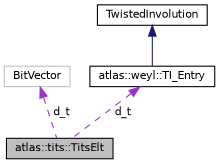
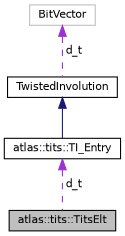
node "atlas::weyl::TI_Entry": label "atlas::weyl::TI_Entry" -> "atlas::tits::TI_Entry"
edge "atlas::tits::TitsElt" -> "BitVector": now "TwistedInvolution" -> "BitVector"
